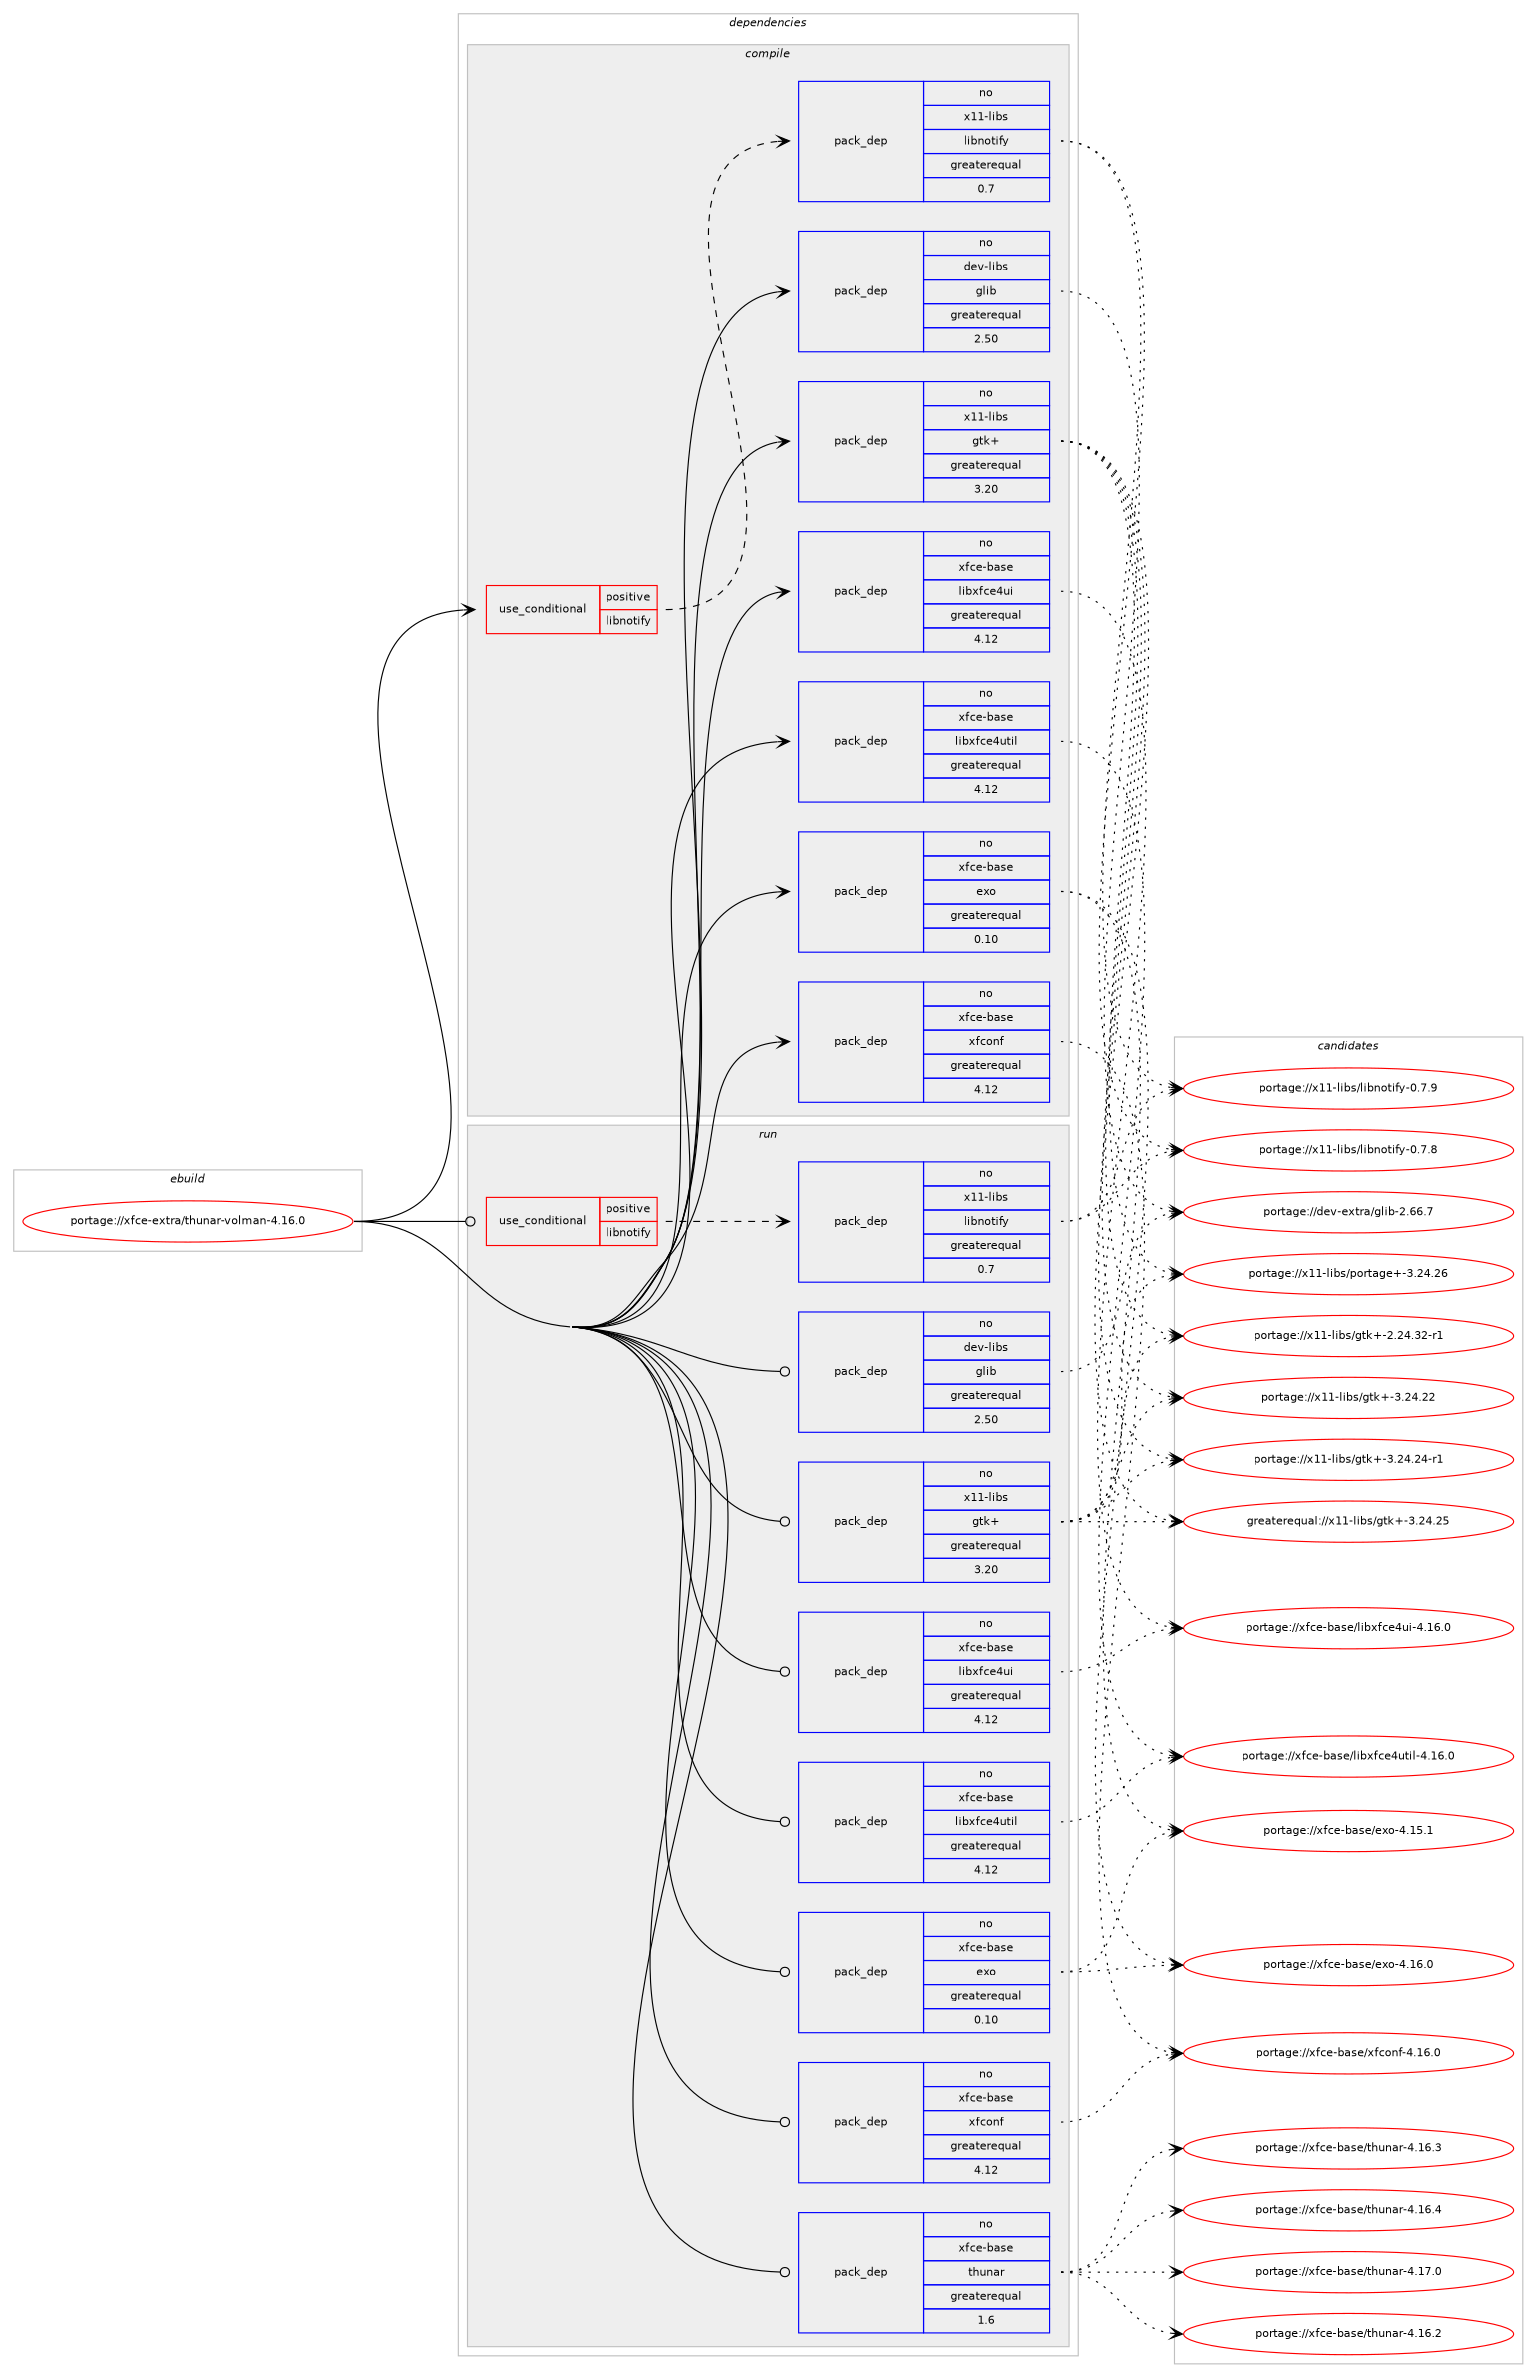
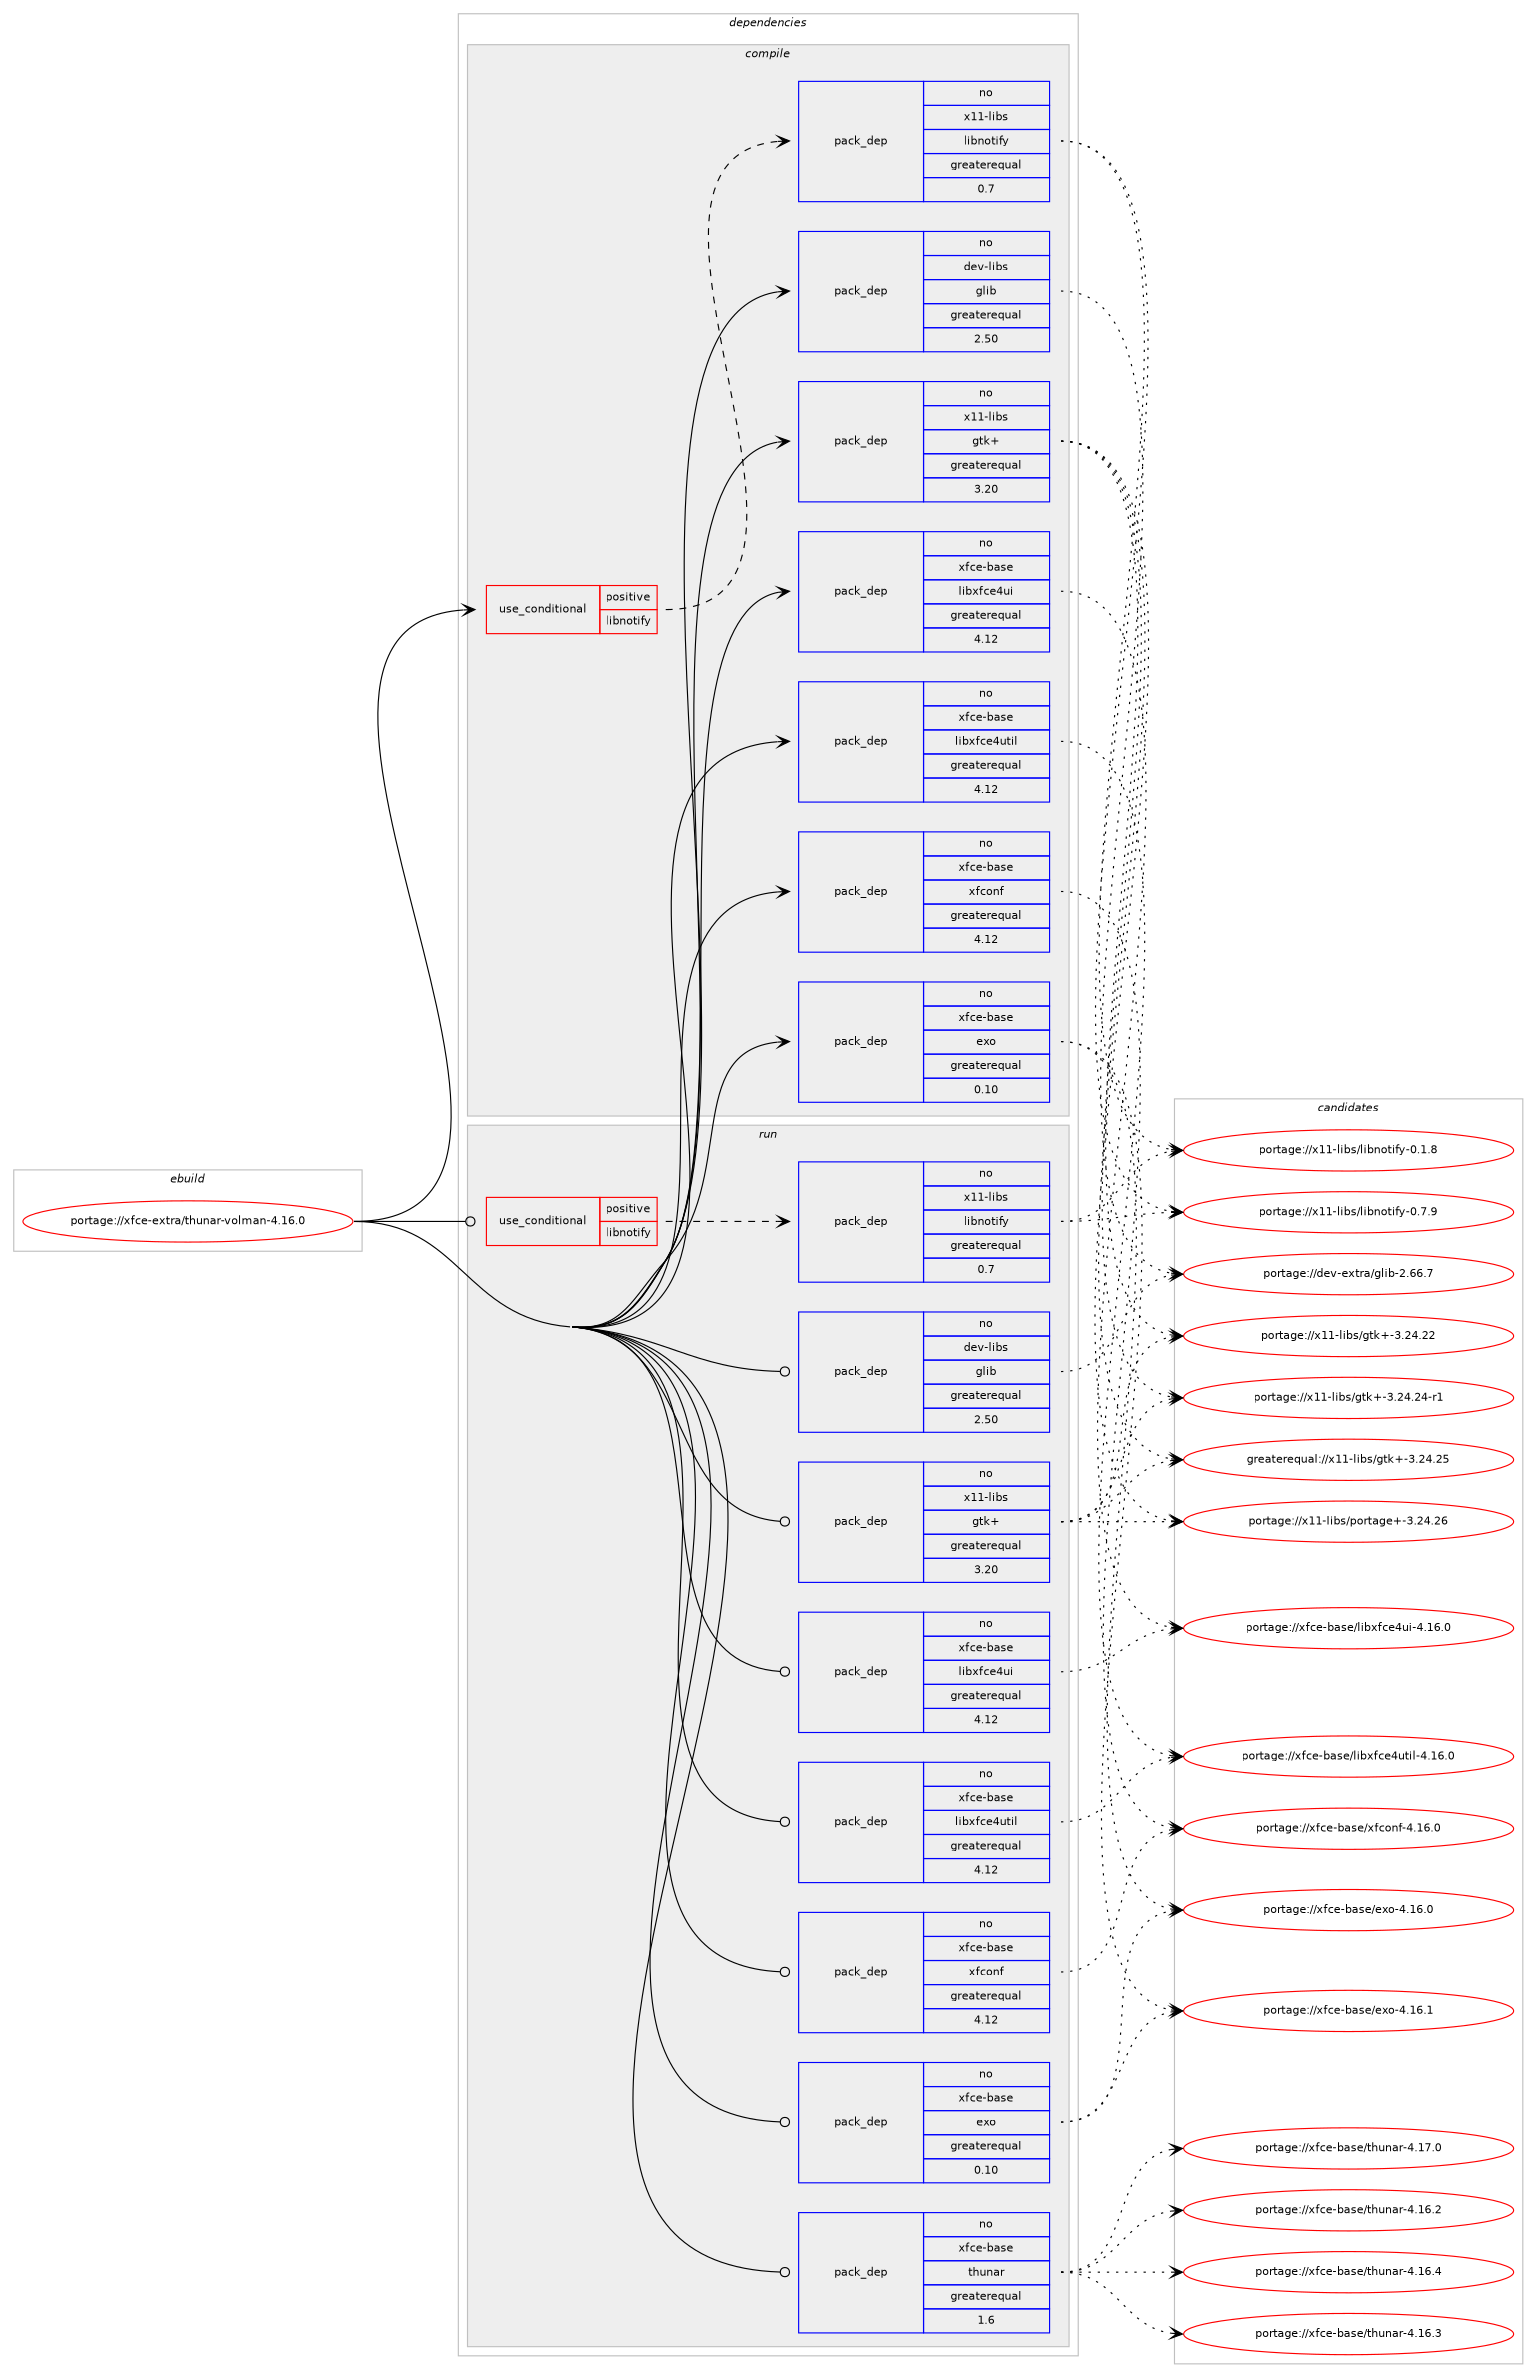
node "portage://x11-libs/libnotify-0.7.8": label "portage://x11-libs/libnotify-0.7.8" -> "portage://x11-libs/libnotify-0.1.8"
node "portage://x11-libs/gtk+-2.24.32-r1": removed
node "portage://xfce-base/exo-4.15.1": label "portage://xfce-base/exo-4.15.1" -> "portage://xfce-base/exo-4.16.1"
